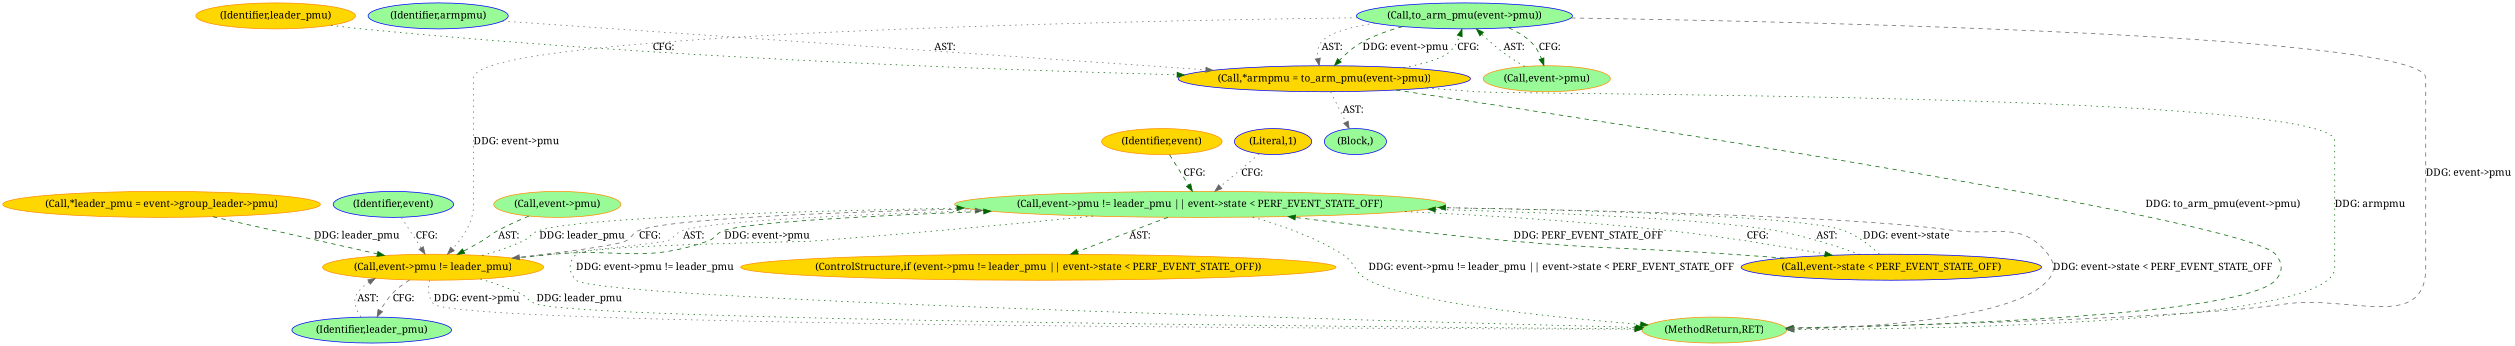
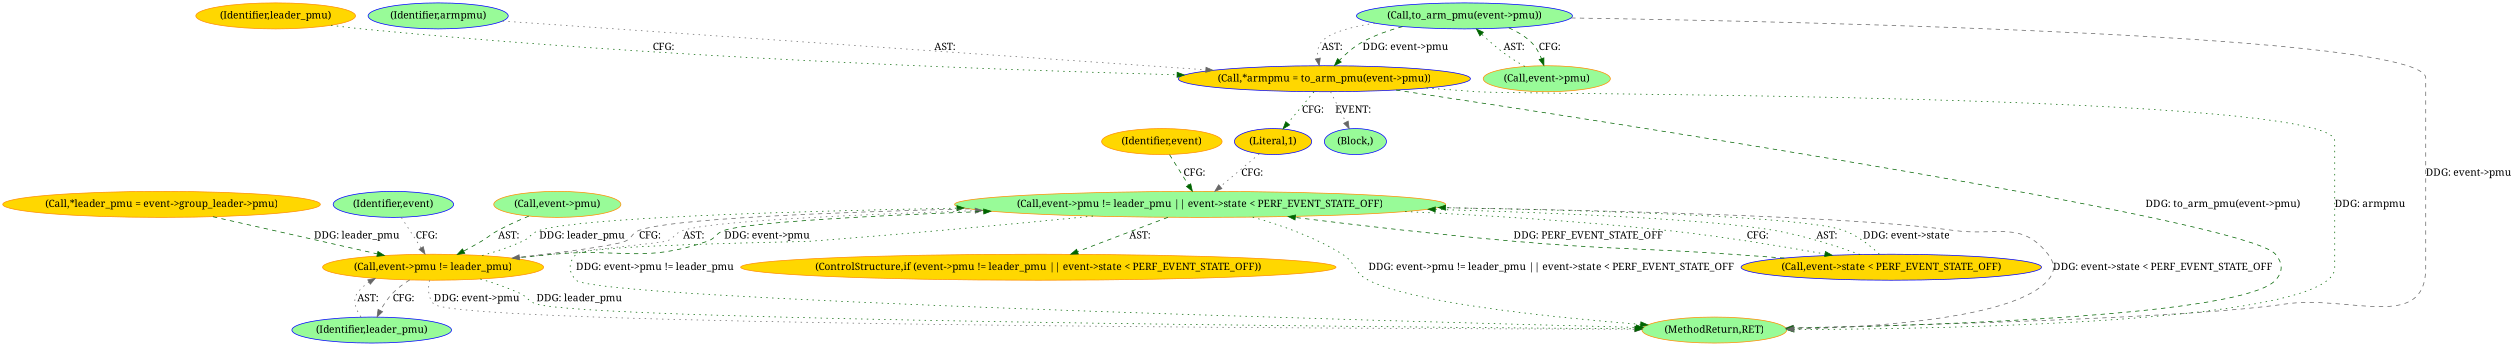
edge "(Call,to_arm_pmu(event->pmu))" -> "(Call,event->pmu != leader_pmu)": removed, label "DDG: event->pmu"
edge "(Call,*armpmu = to_arm_pmu(event->pmu))" -> "(Call,to_arm_pmu(event->pmu))": now "(Call,*armpmu = to_arm_pmu(event->pmu))" -> "(Literal,1)"
edge "(Call,*armpmu = to_arm_pmu(event->pmu))" -> "(Block,)": label "AST: " -> "EVENT: "
